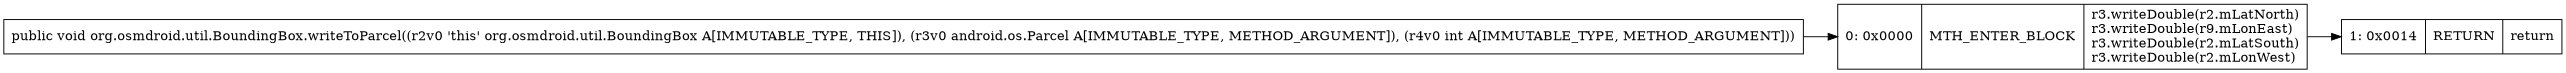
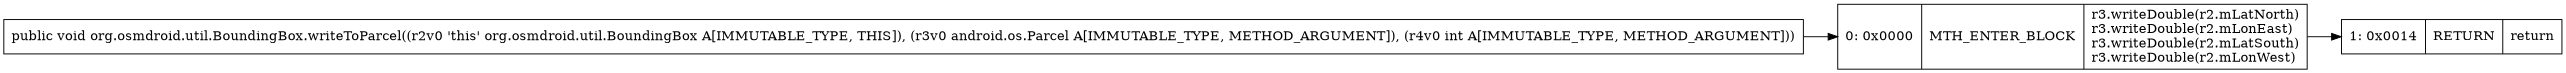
node "0: 0x0000": text "r3.writeDouble(r9.mLonEast)" -> "r3.writeDouble(r2.mLonEast)"
